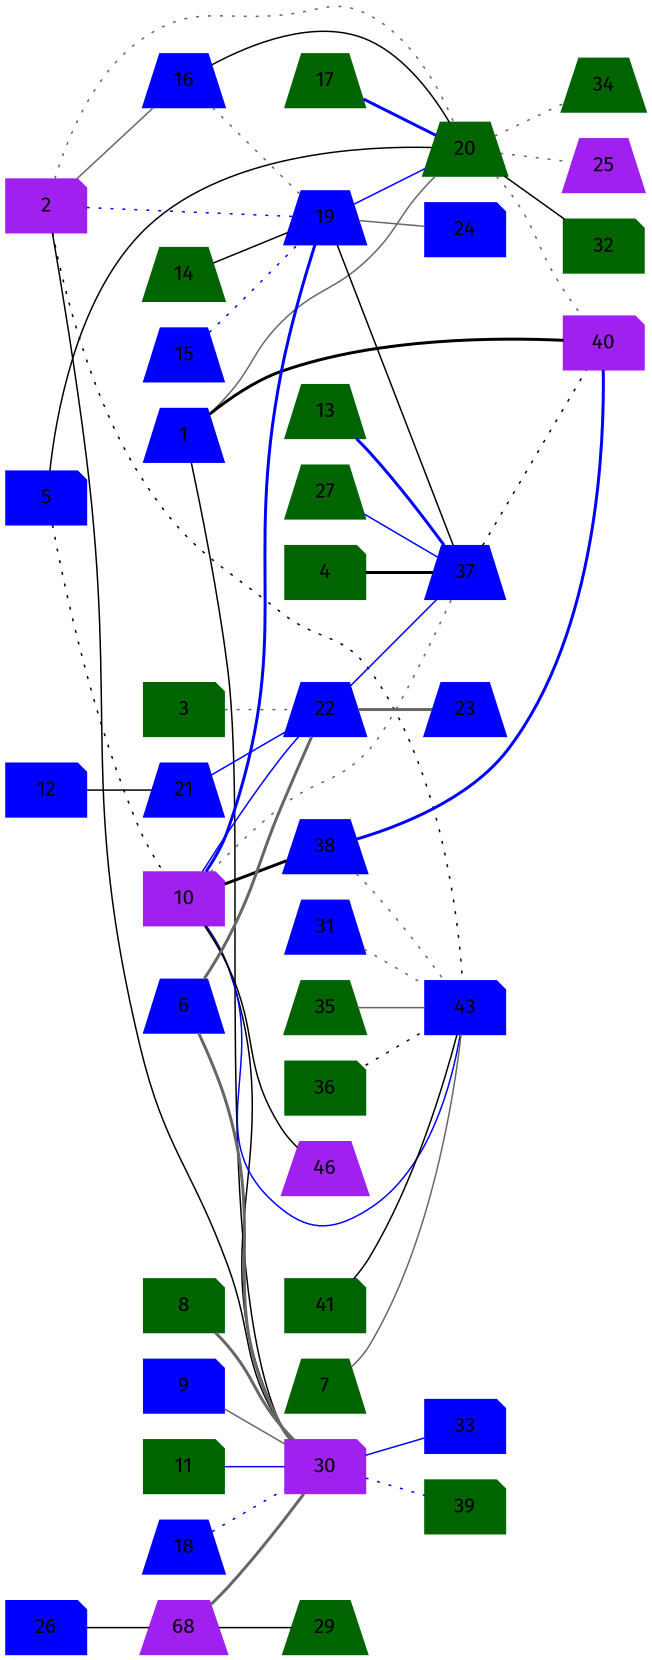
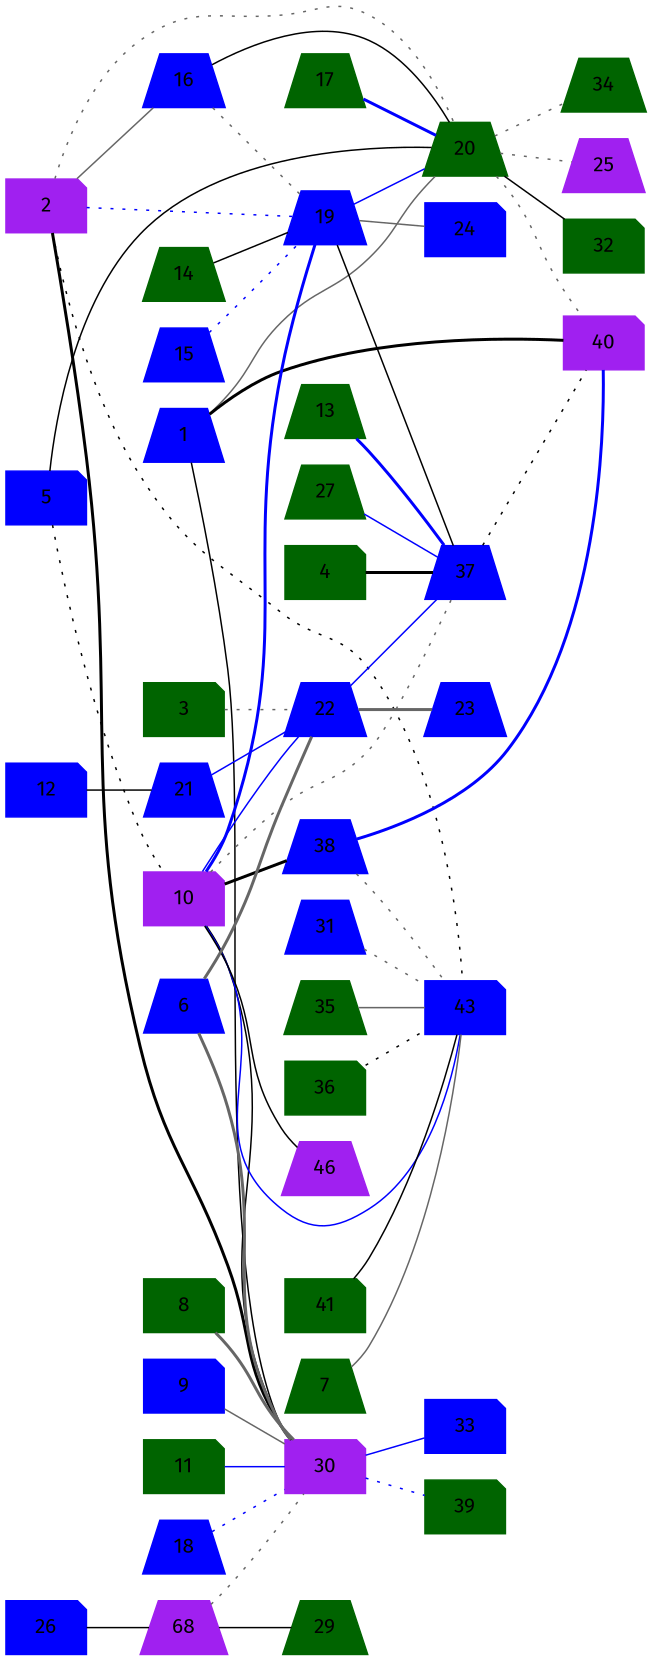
edge "2" -- "30": style solid -> bold
edge "30" -- "68": style bold -> dotted
